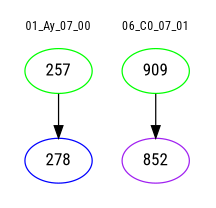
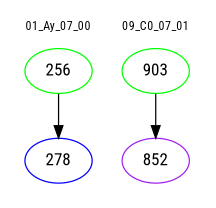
cluster "06_C0_07_01": label "06_C0_07_01" -> "09_C0_07_01"
node "257": label "257" -> "256"
node "909": label "909" -> "903"
